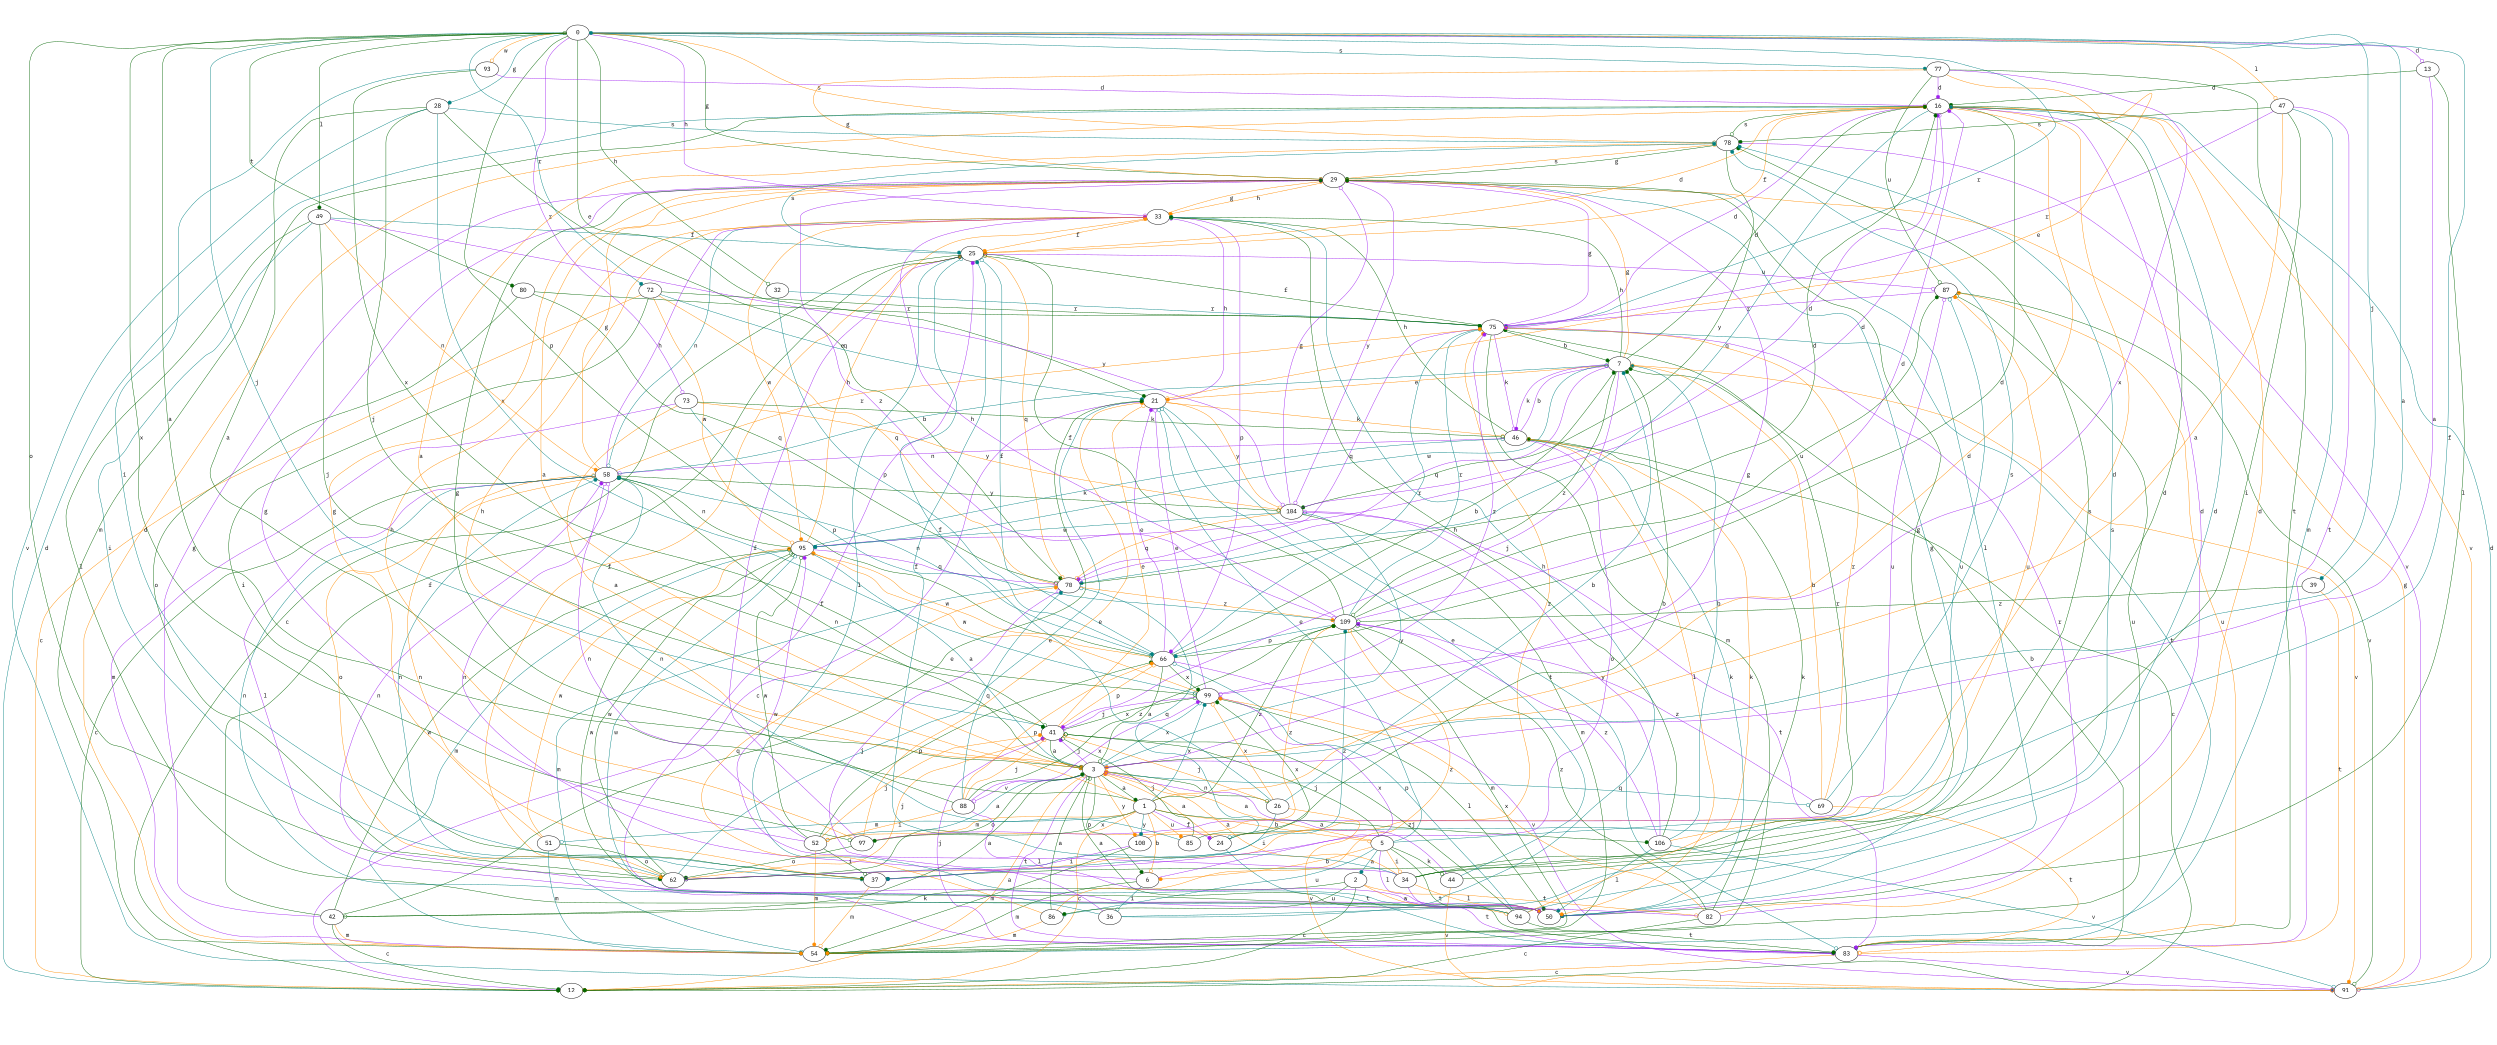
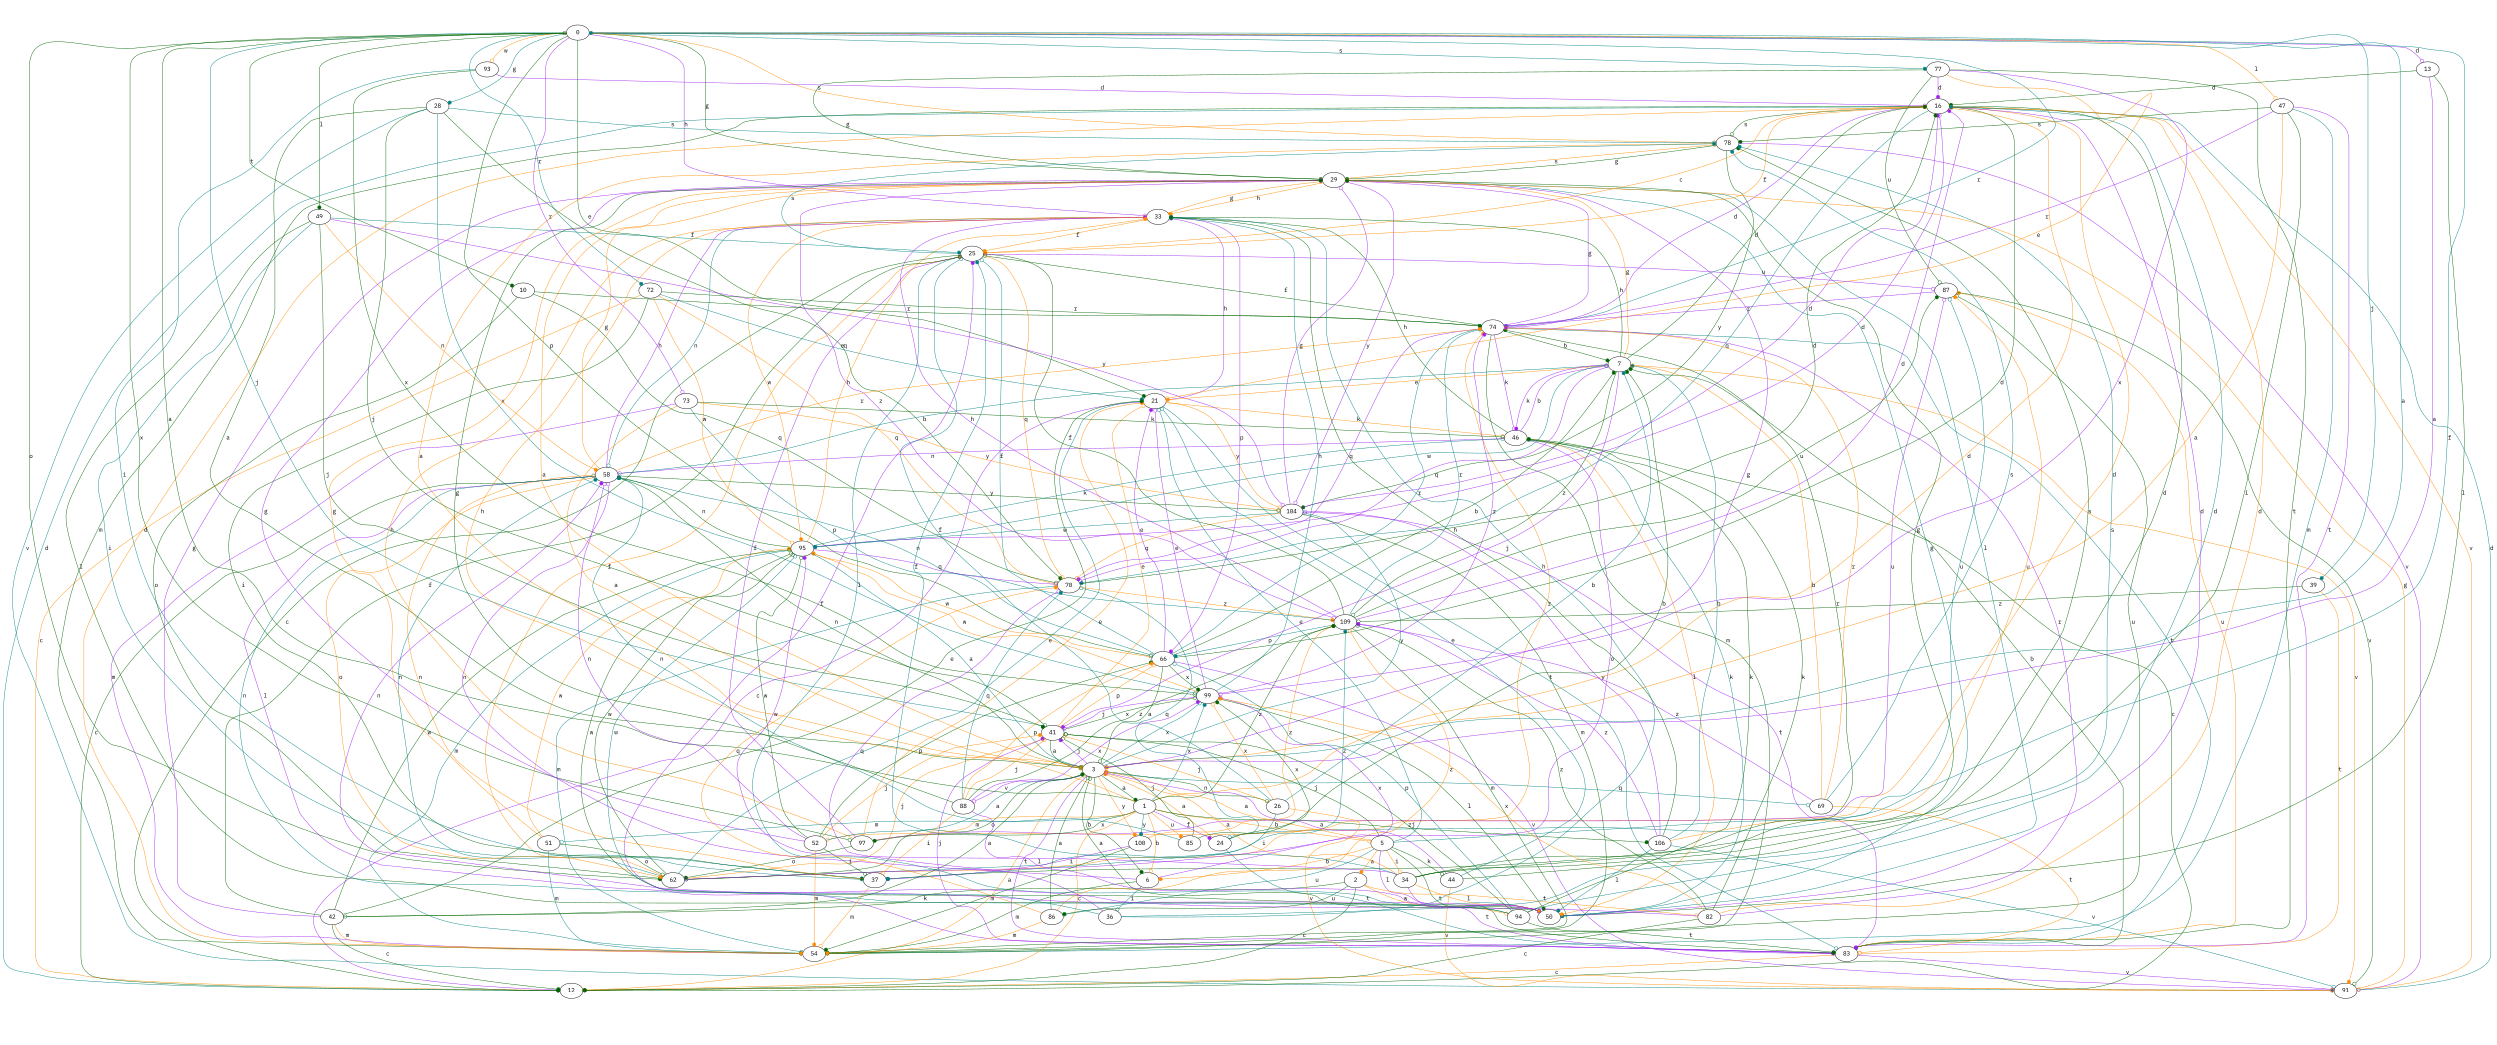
edge "77" -> "29": color darkorange -> darkgreen
edge "25" -> "16": label "d" -> "c"
node "80": label "80" -> "10"
node "32": removed
node "75": label "75" -> "74"
edge "99" -> "33": added, label "h"
edge "94" -> "46": color darkorange -> darkgreen
edge "36" -> "70": label "j" -> "q"
edge "88" -> "52": now "88" -> "37"
edge "3" -> "6": label "p" -> "b"
edge "5" -> "2": color teal -> darkorange
